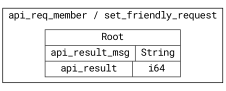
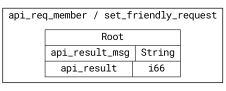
node "Root": text "i64" -> "i66"
